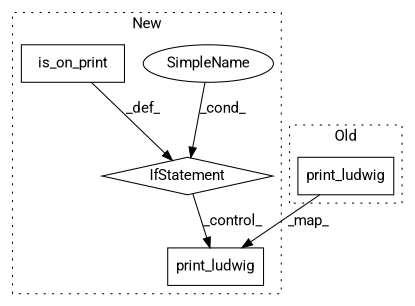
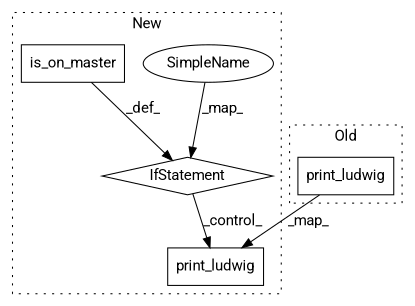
node "is_on_print": label "is_on_print" -> "is_on_master"
edge "SimpleName" -> "IfStatement": label "_cond_" -> "_map_"
